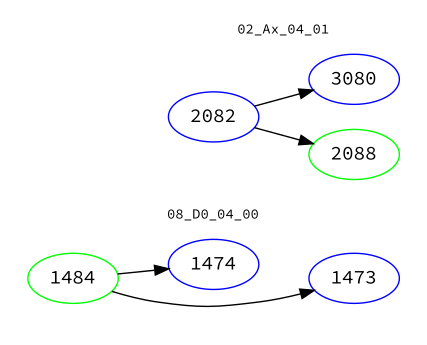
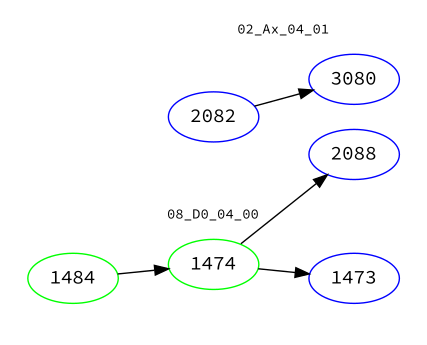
edge "2082" -> "2088": now "1474" -> "2088"
node "2088": color green -> blue
node "1474": color blue -> green
edge "1484" -> "1473": now "1474" -> "1473"
